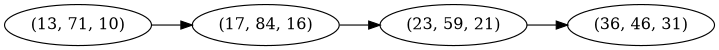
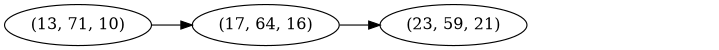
node "(17, 84, 16)": label "(17, 84, 16)" -> "(17, 64, 16)"
node "(36, 46, 31)": removed
